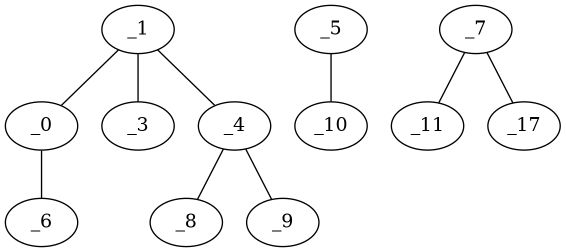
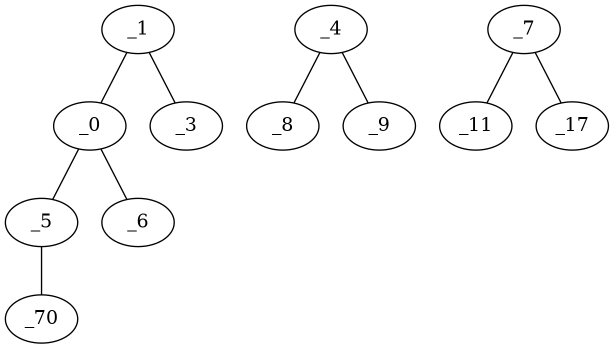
edge "_1" -- "_4": removed
node "_10": label "_10" -> "_70"
edge "_0" -- "_5": added
